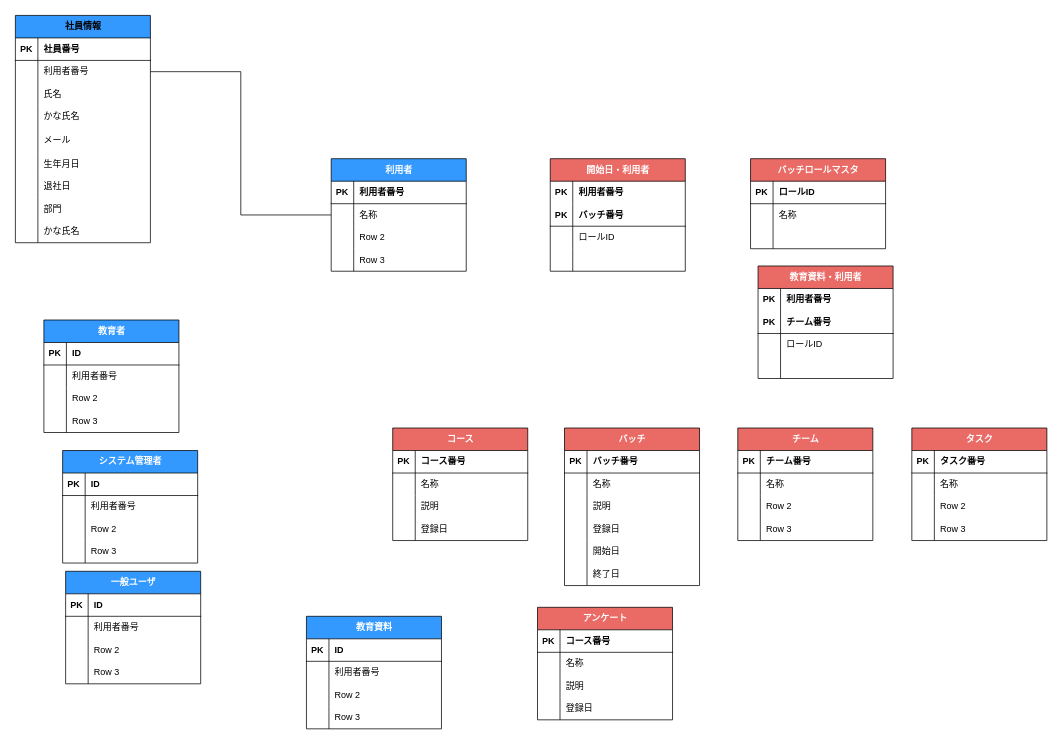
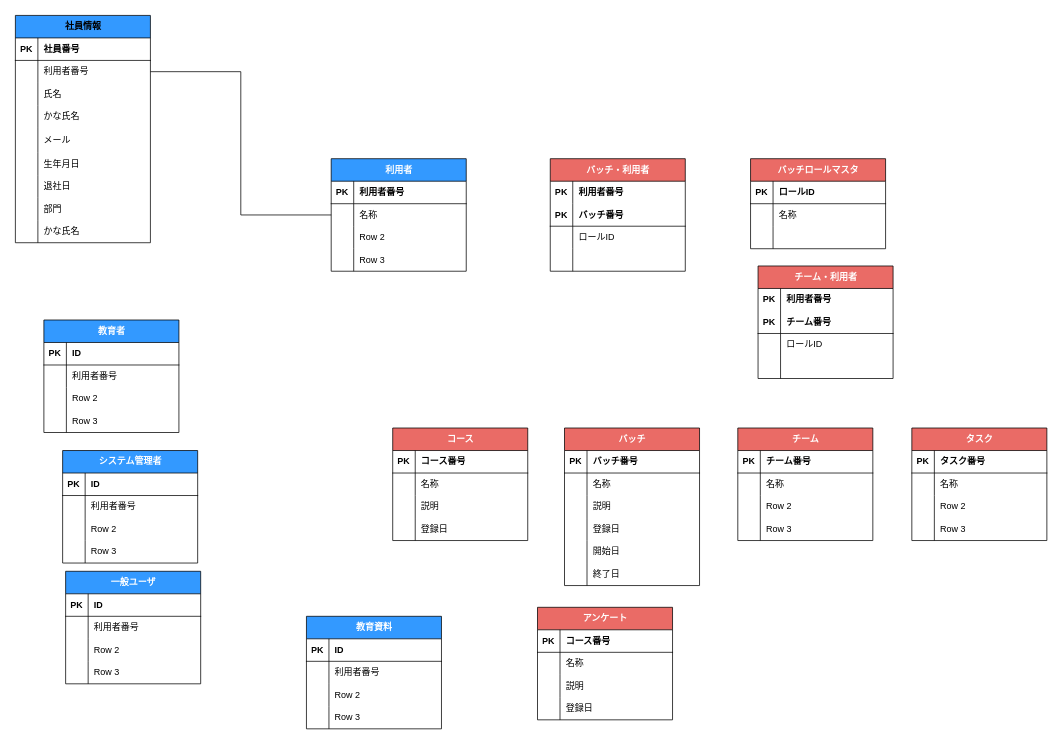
node "開始日・利用者": label "開始日・利用者" -> "バッチ・利用者"
node "教育資料・利用者": label "教育資料・利用者" -> "チーム・利用者"
